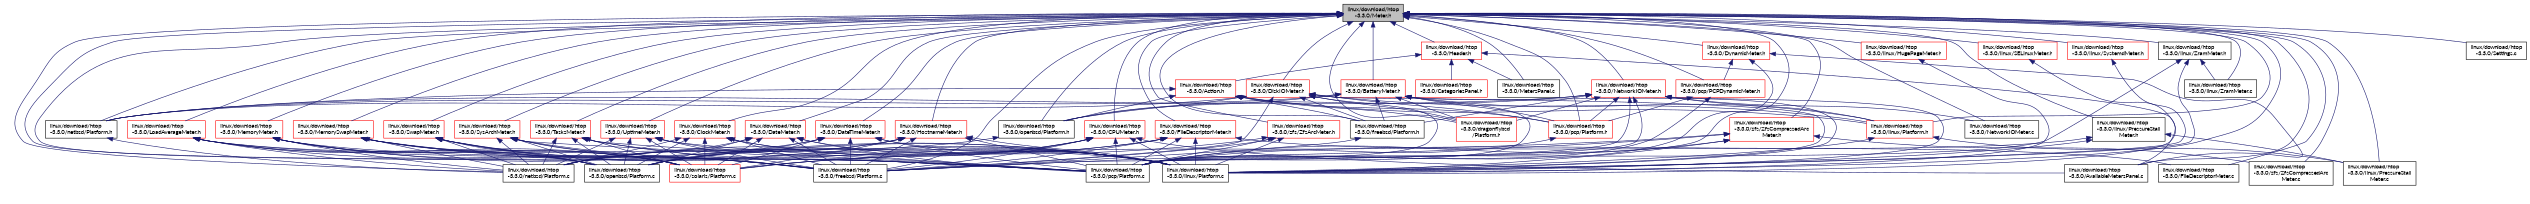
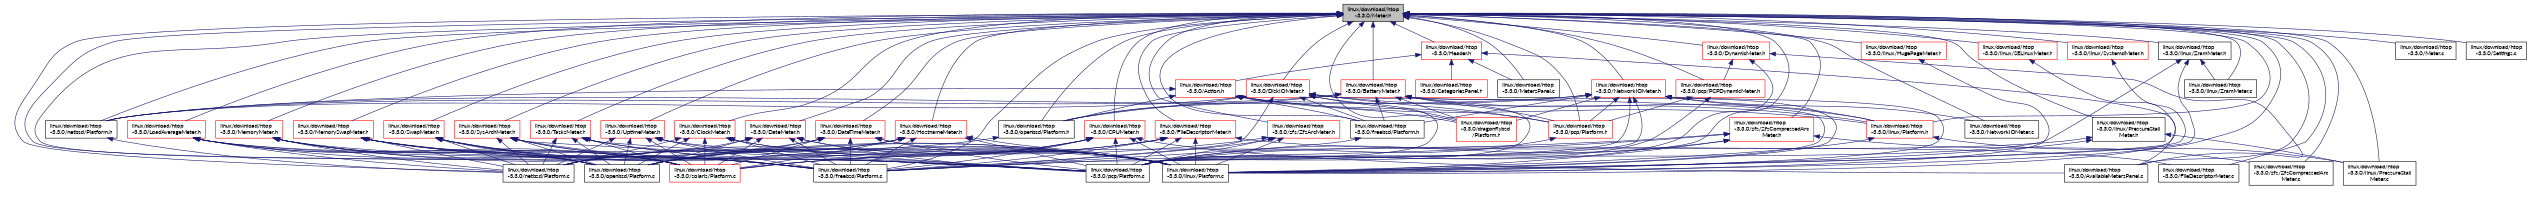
node "linux/download/htop -3.3.0/Meter.c": added
